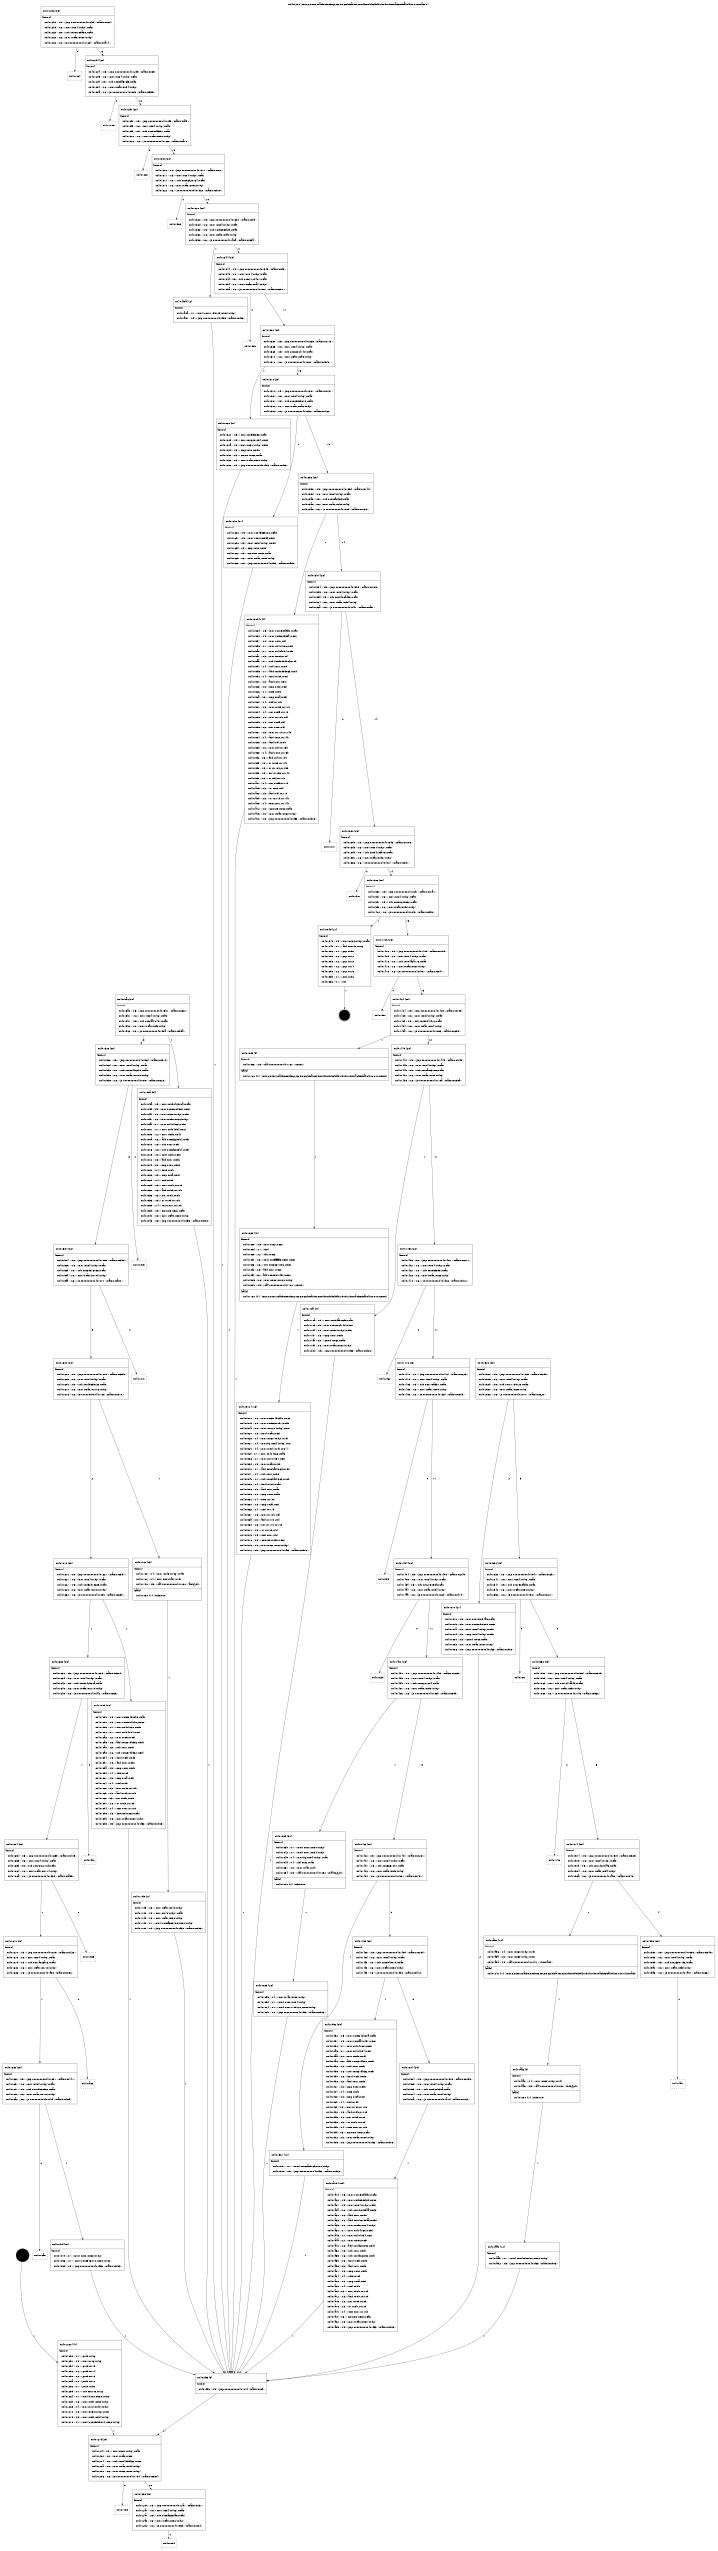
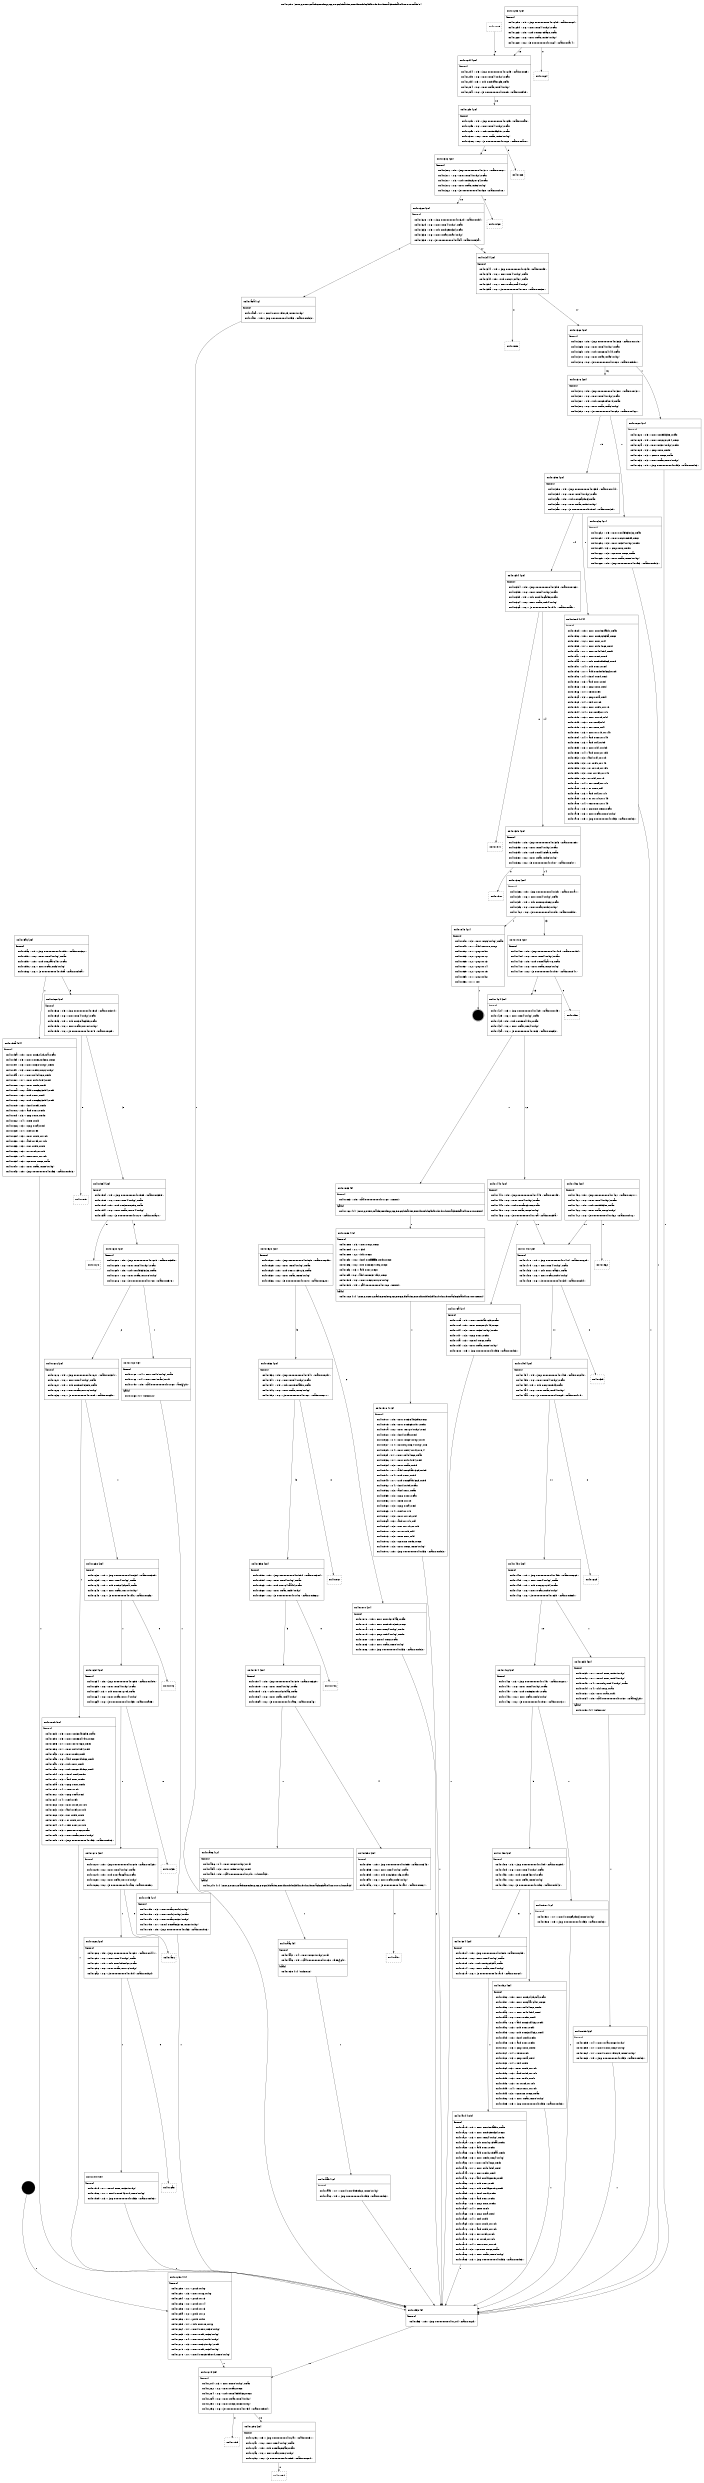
edge "0x4012d4 [28]" -> "0x401805": reversed
edge "0x401440 [28]" -> "0x40145c [28]": now "0x401440 [28]" -> "0x401478 [28]"
edge "0x401d92 [88]" -> "0x401f53 [5]": added, label "1"
